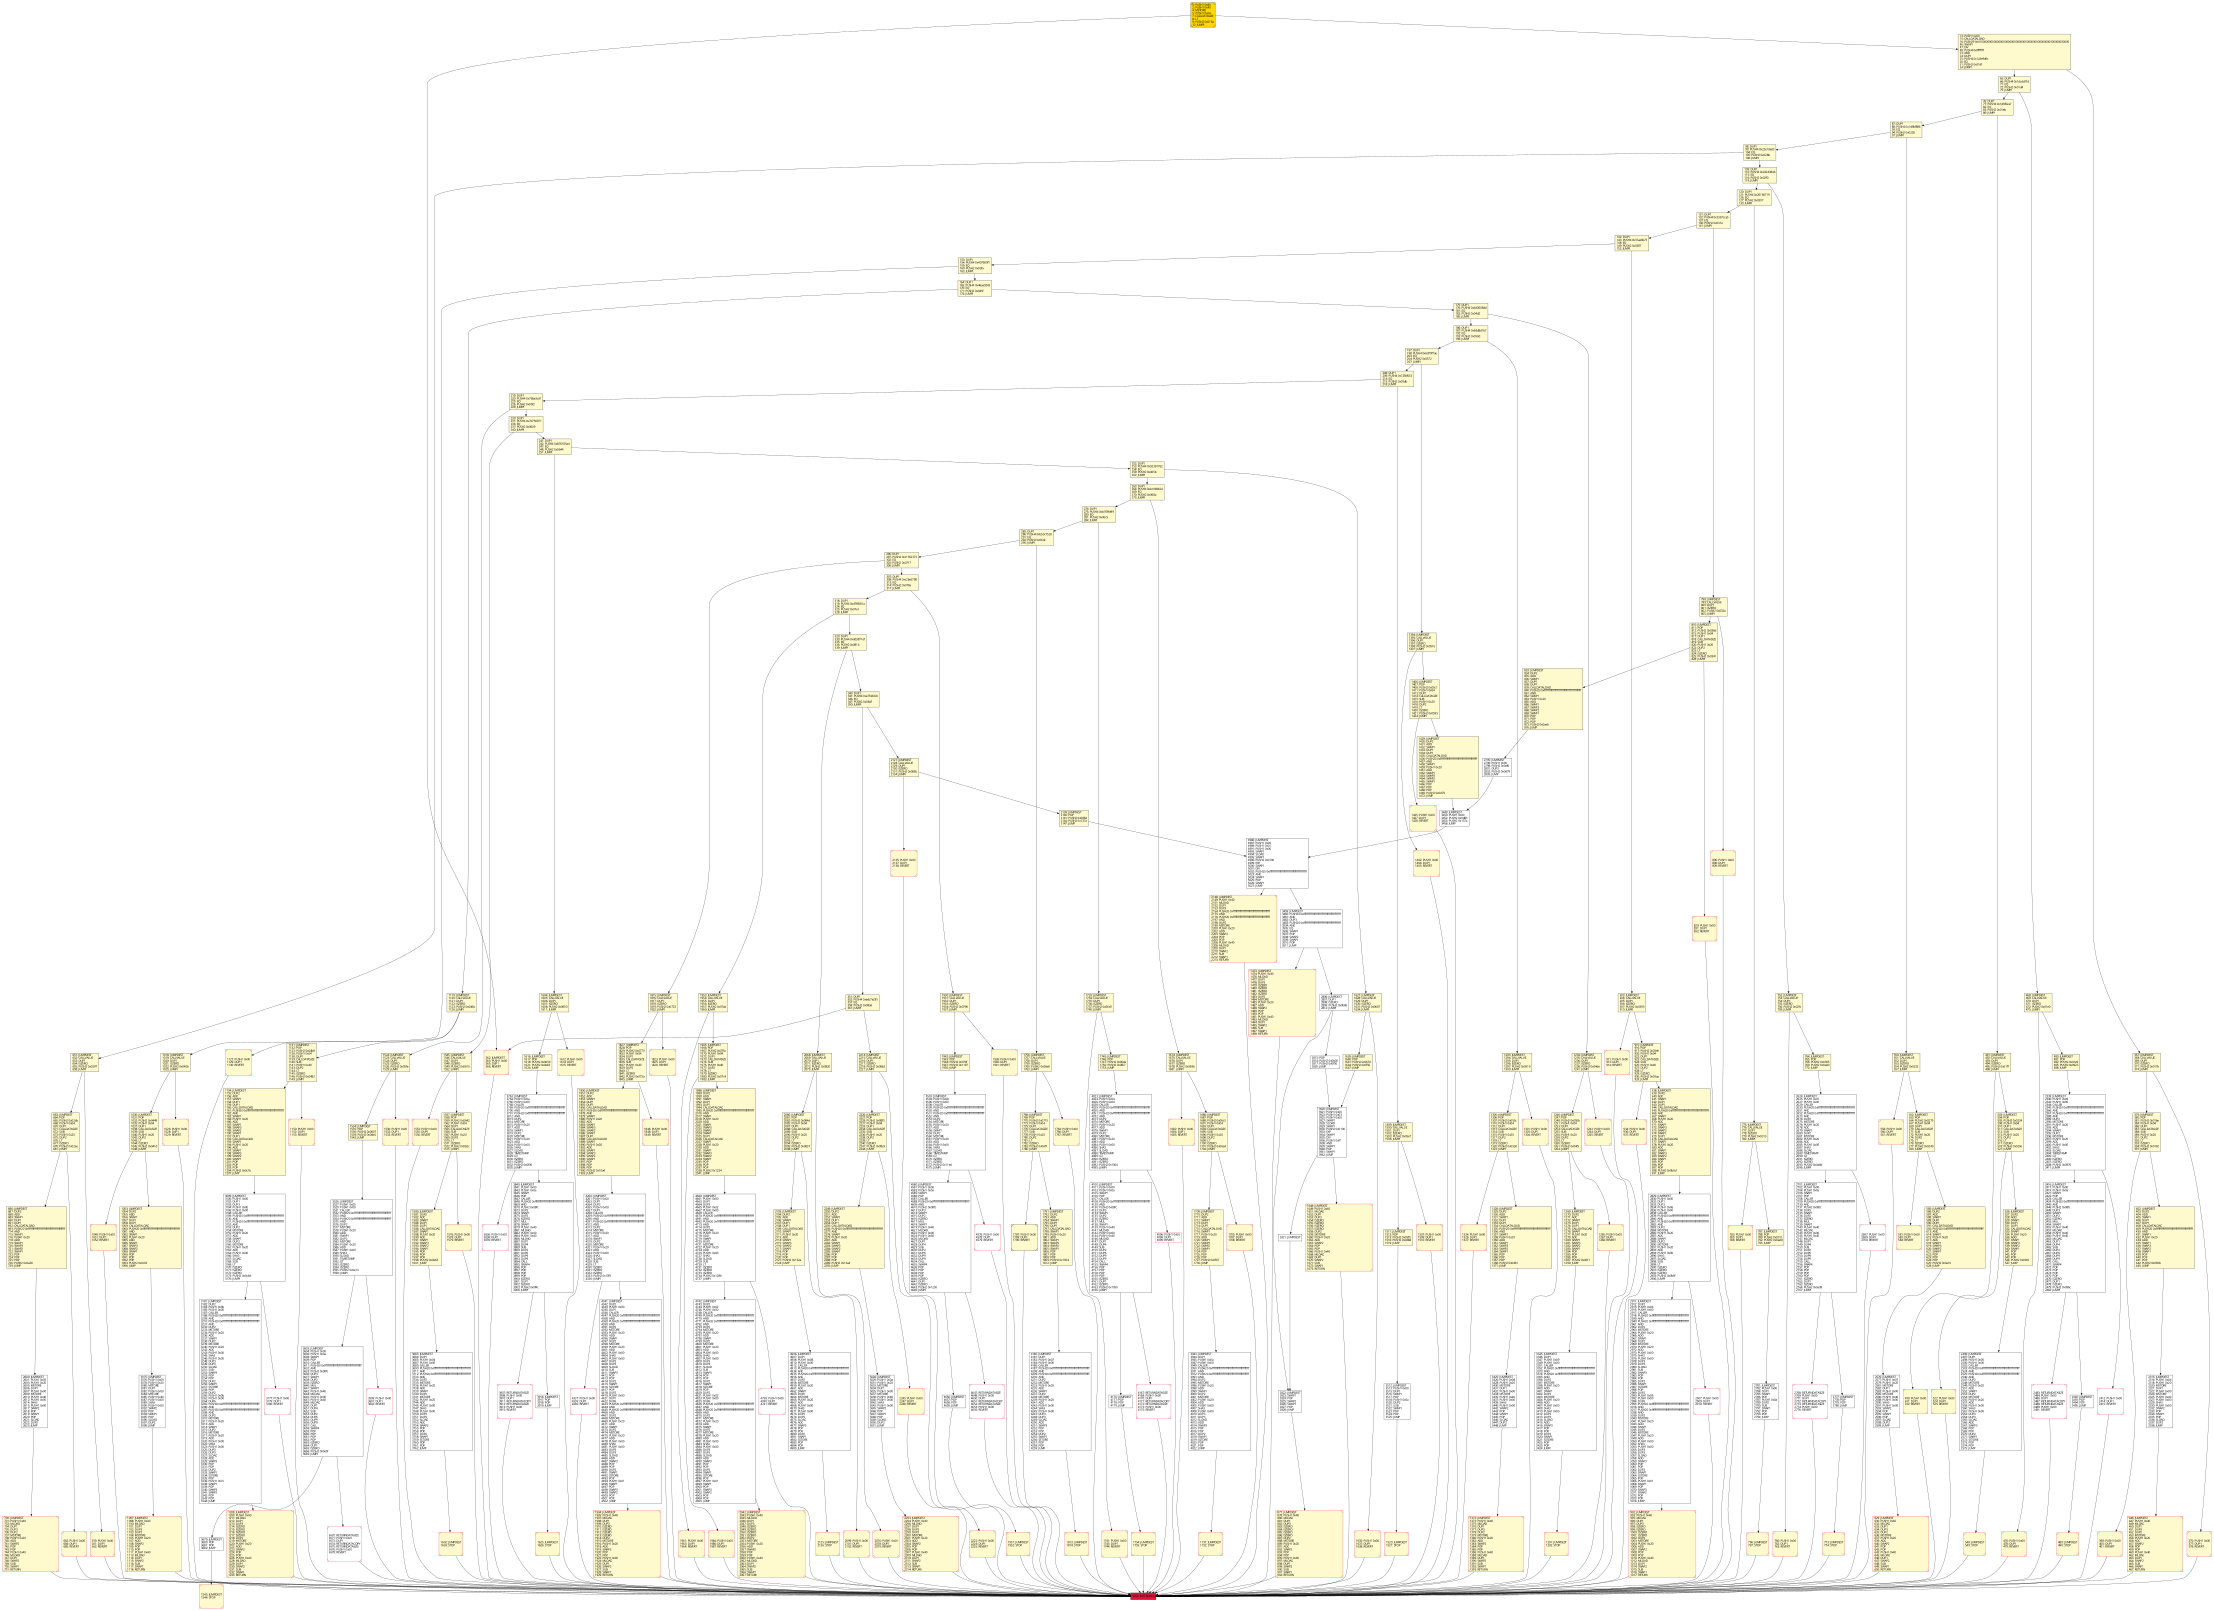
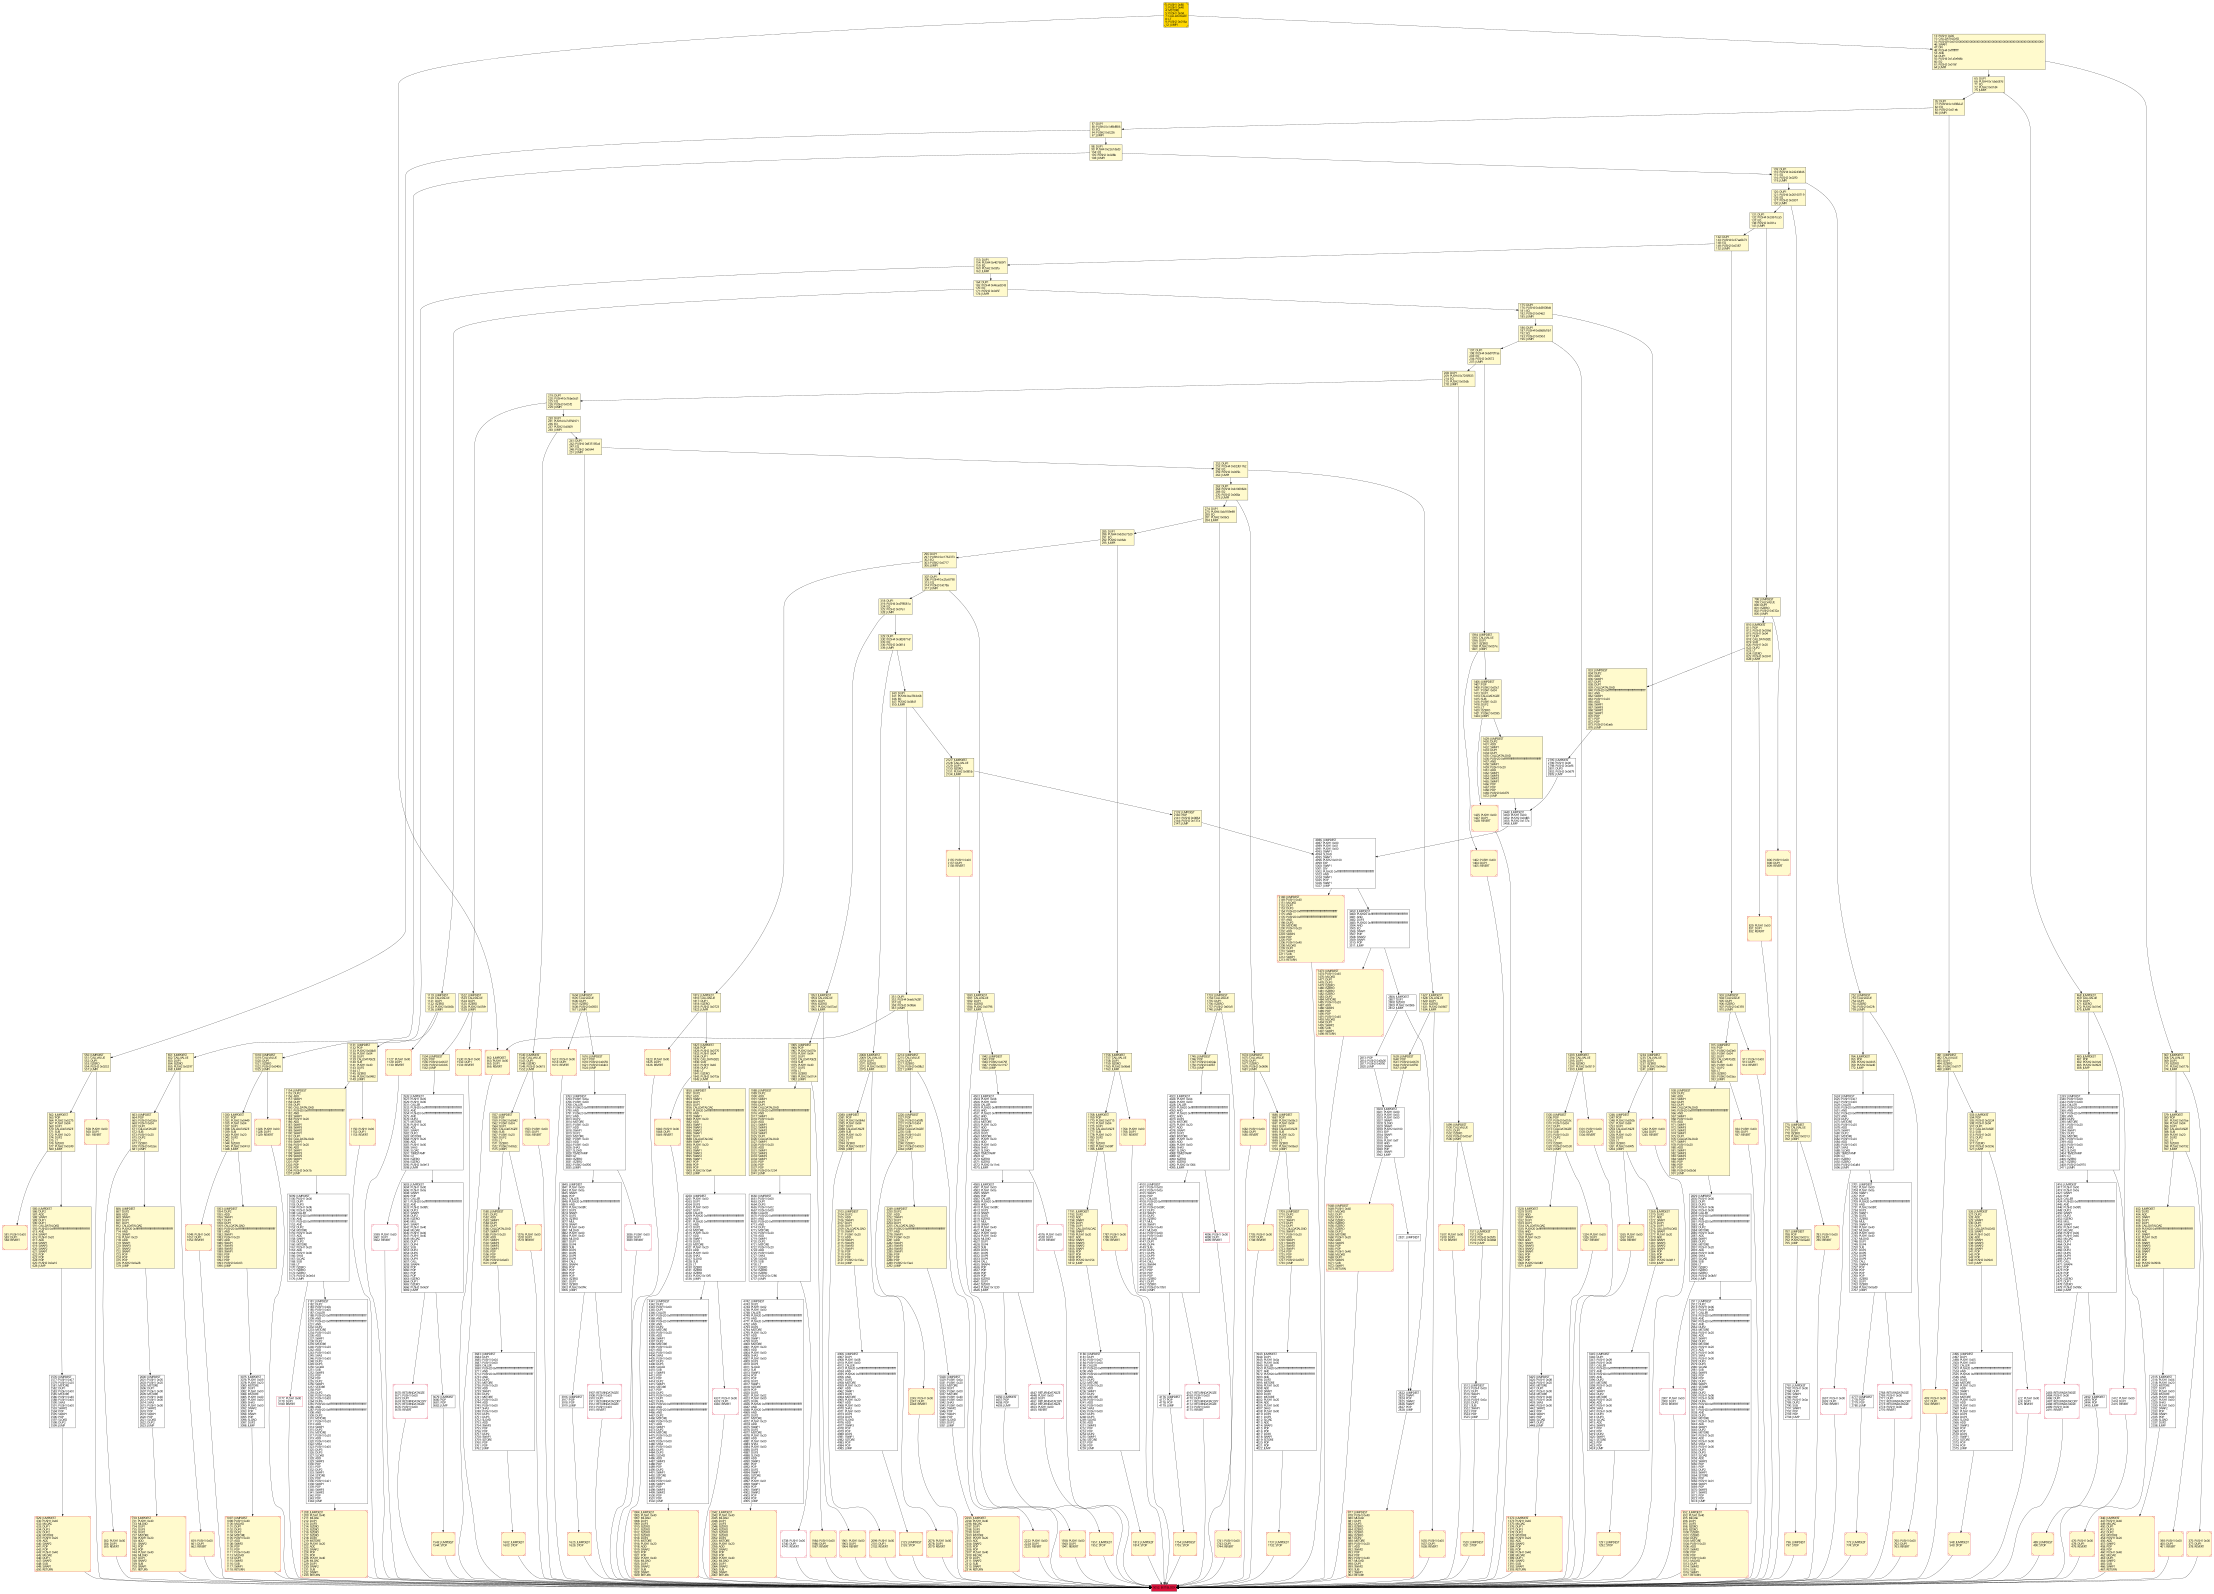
node "1787: PUSH1 0x00 1789: DUP1 1790: REVERT": color black -> crimson
node "3177: PUSH1 0x00 3179: DUP1 3180: REVERT": shape Msquare -> box
node "522: PUSH1 0x00 524: DUP1 525: REVERT": fillcolor lemonchiffon -> white
edge "1543: JUMPDEST 1544: STOP" -> "5052: EXIT BLOCK": added
